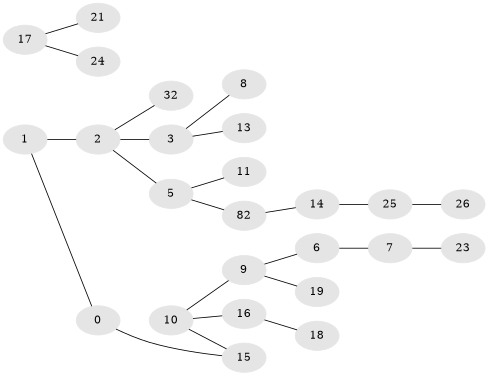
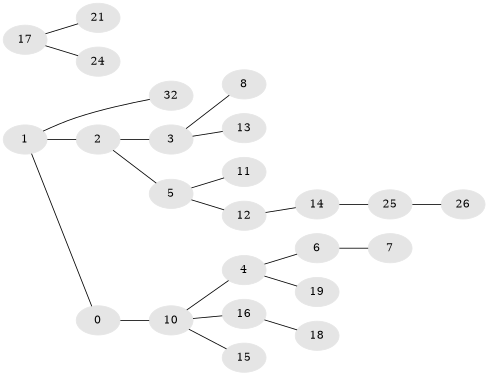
edge "32" -- "2": now "32" -- "1"
node "82": label "82" -> "12"
node "23": removed
node "9": label "9" -> "4"
edge "0" -- "15": now "0" -- "10"
